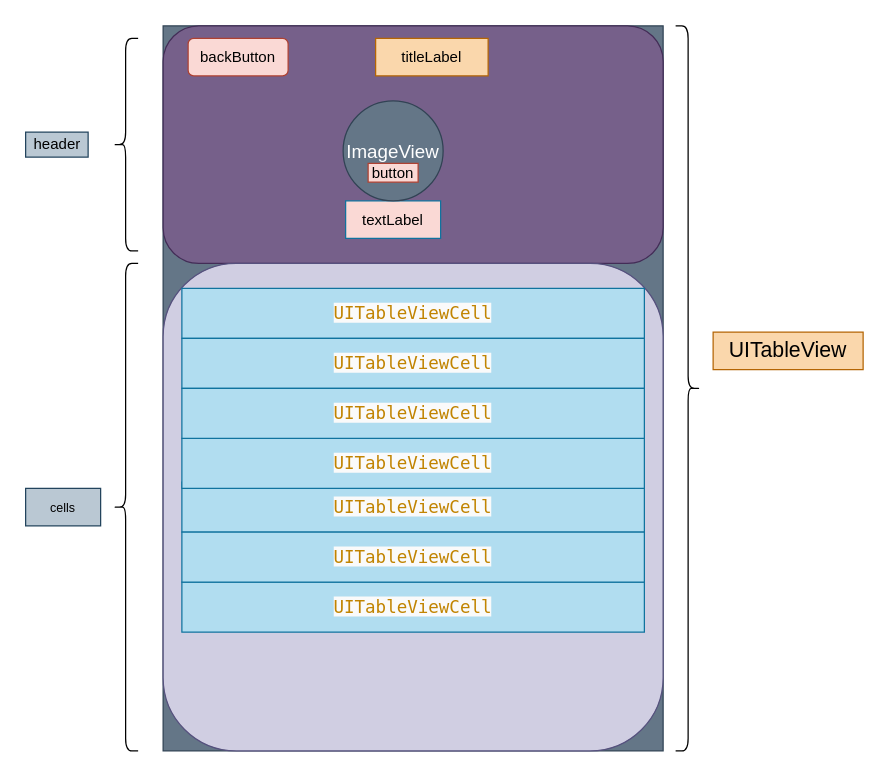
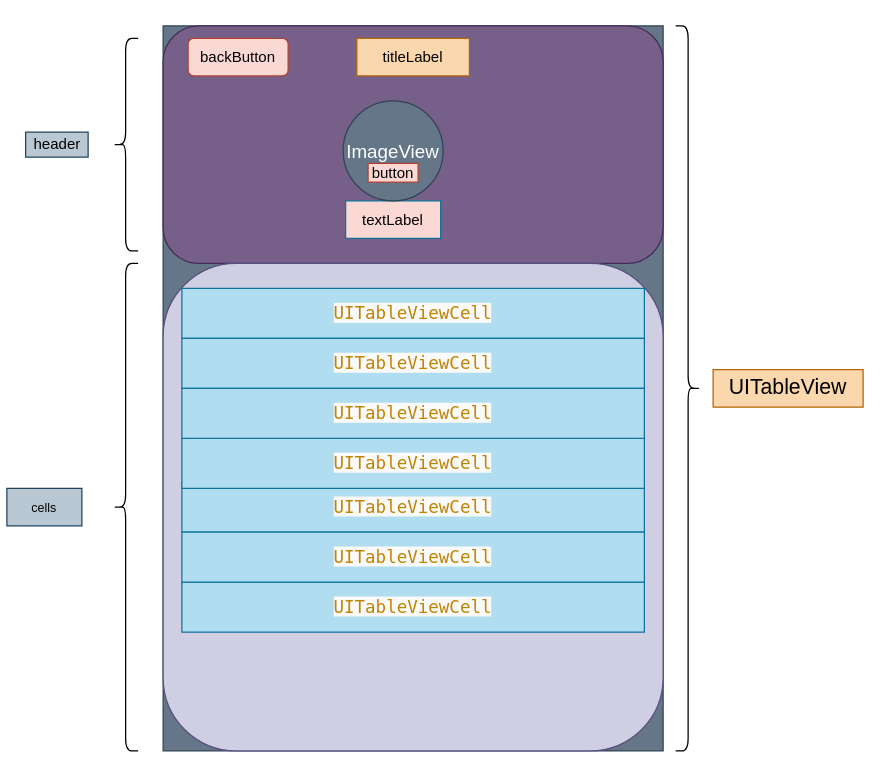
node "titleLabel": moved (432, 57) -> (413, 57)
node "UITableView": moved (788, 351) -> (788, 388)
node "cells": moved (63, 507) -> (44, 507)
